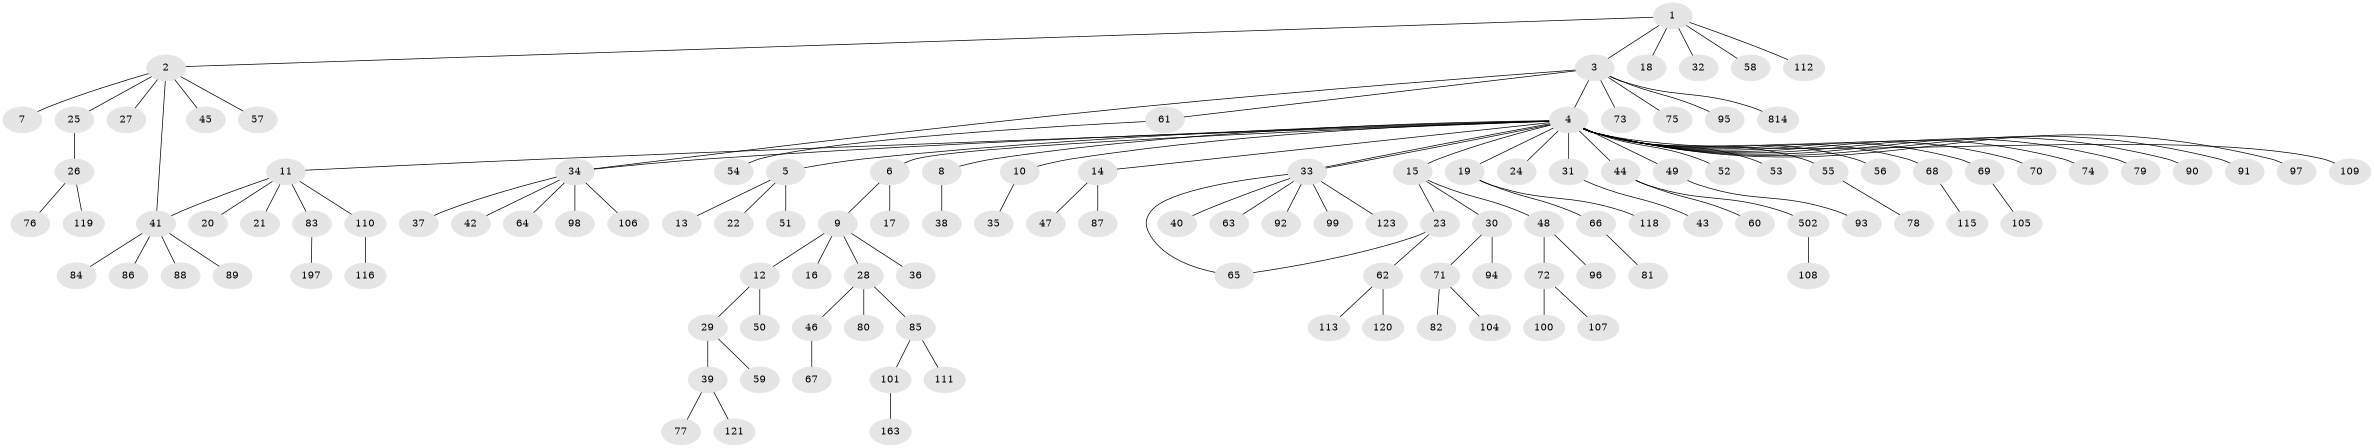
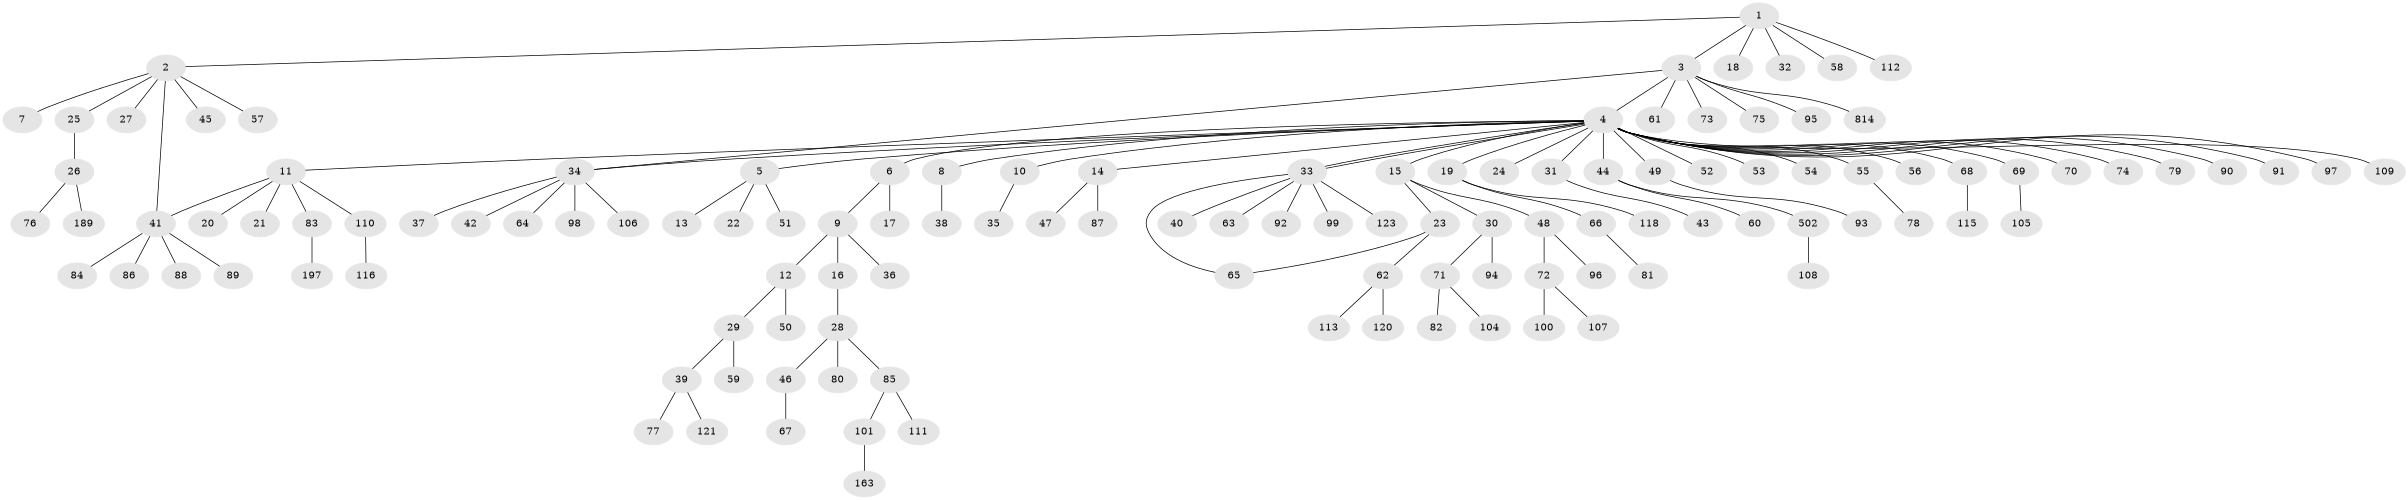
edge "61" -- "54": now "4" -- "54"
node "119": label "119" -> "189"
edge "9" -- "28": now "16" -- "28"
